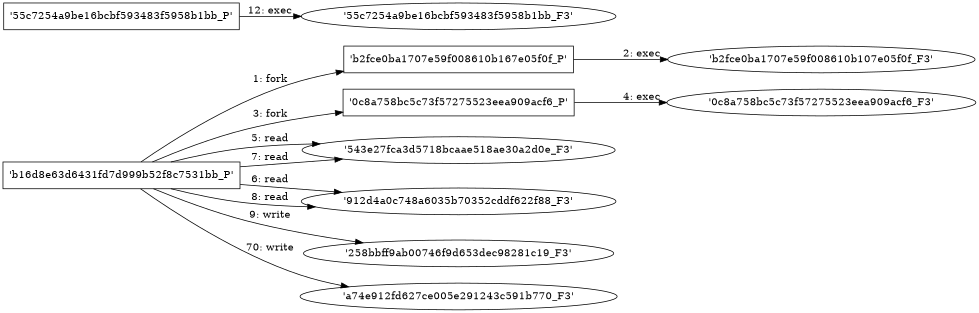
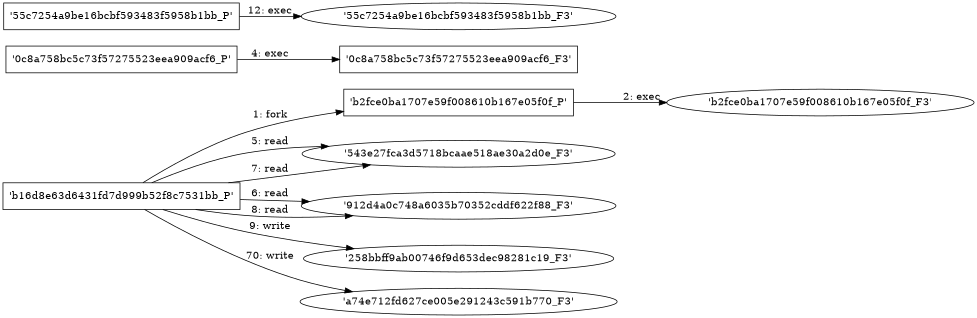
node "'b2fce0ba1707e59f008610b107e05f0f_F3'": label "'b2fce0ba1707e59f008610b107e05f0f_F3'" -> "'b2fce0ba1707e59f008610b167e05f0f_F3'"
node "'0c8a758bc5c73f57275523eea909acf6_F3'": shape ellipse -> box
edge "'b16d8e63d6431fd7d999b52f8c7531bb_P'" -> "'0c8a758bc5c73f57275523eea909acf6_P'": removed, label "3: fork"
node "'a74e912fd627ce005e291243c591b770_F3'": label "'a74e912fd627ce005e291243c591b770_F3'" -> "'a74e712fd627ce005e291243c591b770_F3'"
